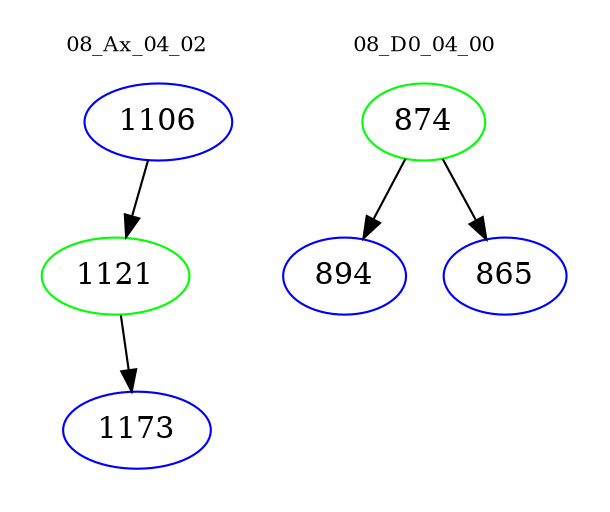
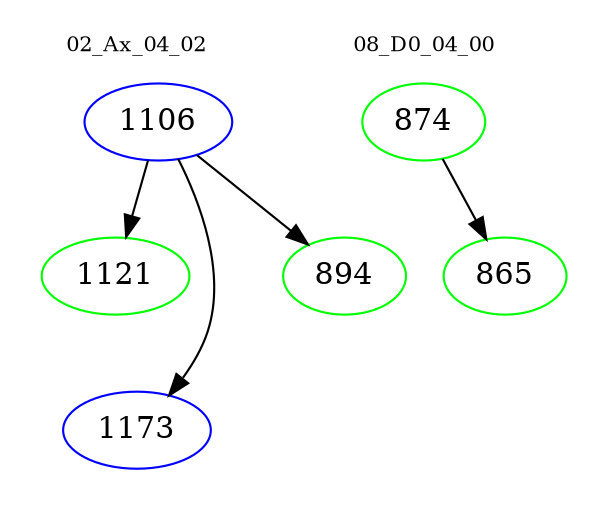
cluster "08_Ax_04_02": label "08_Ax_04_02" -> "02_Ax_04_02"
edge "874" -> "894": now "1106" -> "894"
node "894": color blue -> green
node "865": color blue -> green
edge "1121" -> "1173": now "1106" -> "1173"
